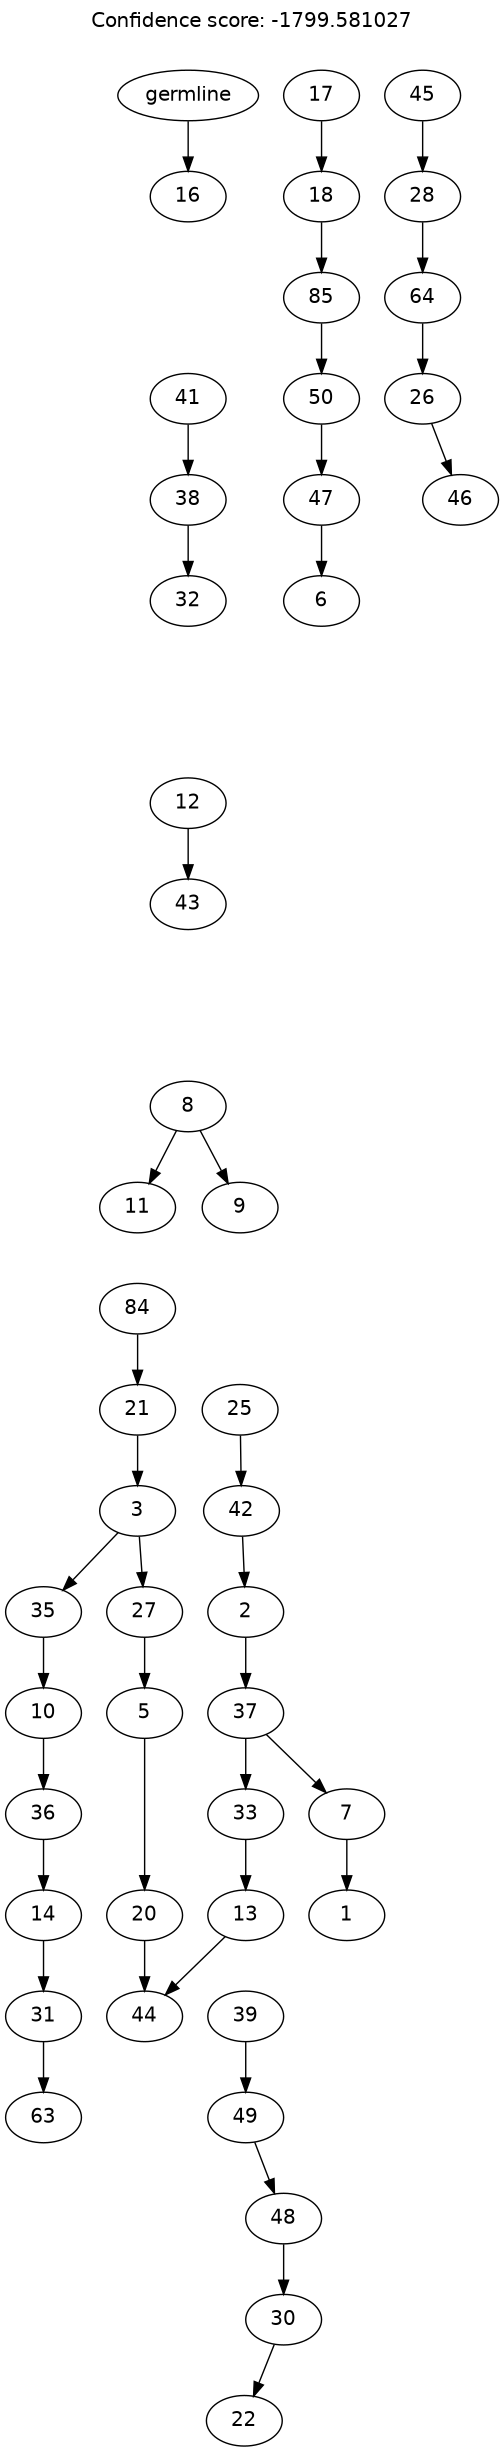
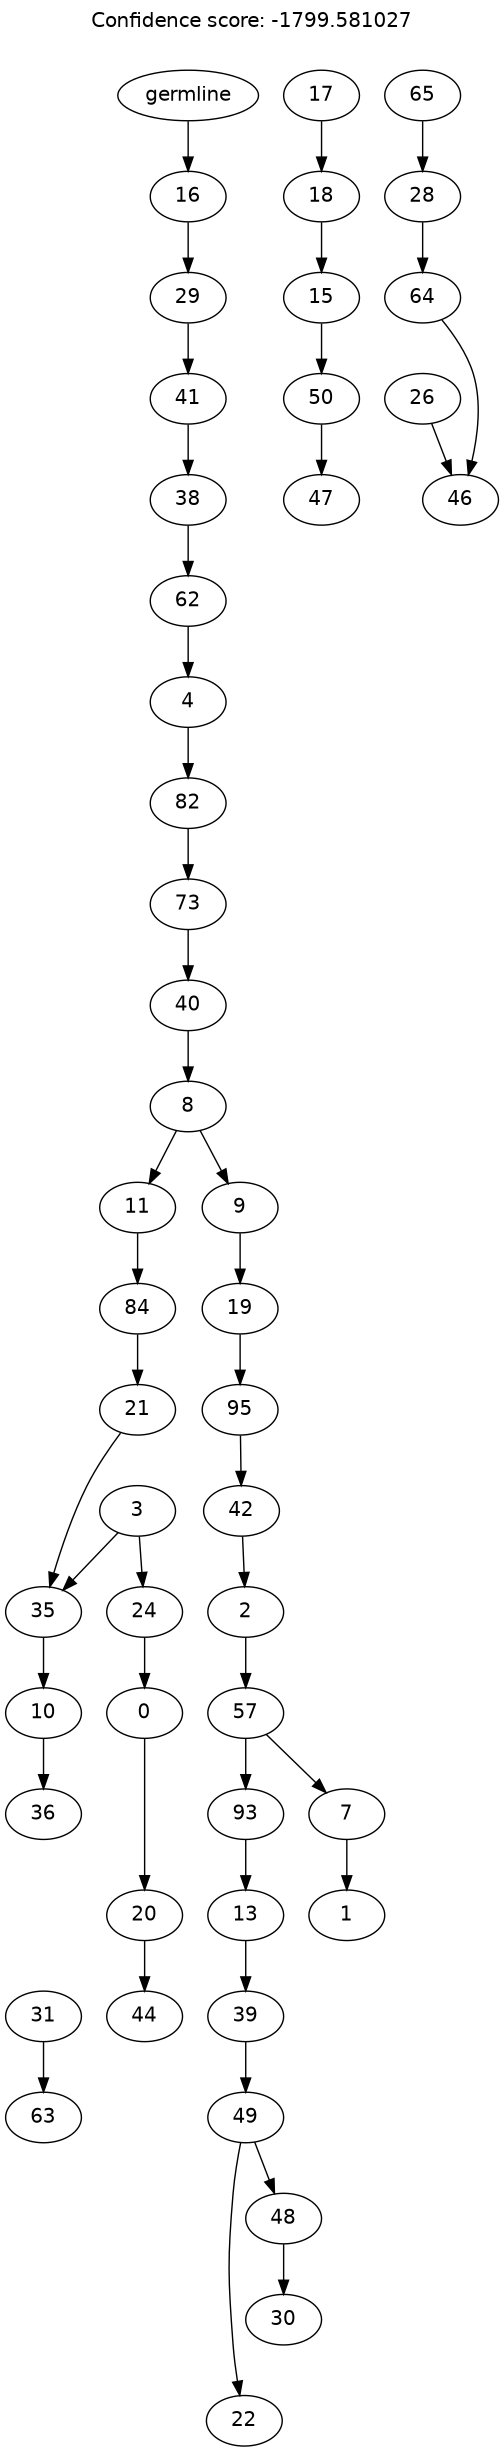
node "45": label "45" -> "65"
node "29": added
node "85": label "85" -> "15"
edge "64" -> "26": now "64" -> "46"
node "32": label "32" -> "62"
node "6": removed
node "4": added
node "12": label "12" -> "82"
node "43": label "43" -> "73"
node "40": added
edge "11" -> "84": added
node "19": added
node "25": label "25" -> "95"
edge "21" -> "3": now "21" -> "35"
node "27": label "27" -> "24"
node "5": label "5" -> "0"
node "37": label "37" -> "57"
node "33": label "33" -> "93"
node "14": removed
edge "13" -> "44": now "13" -> "39"
edge "30" -> "22": now "49" -> "22"
